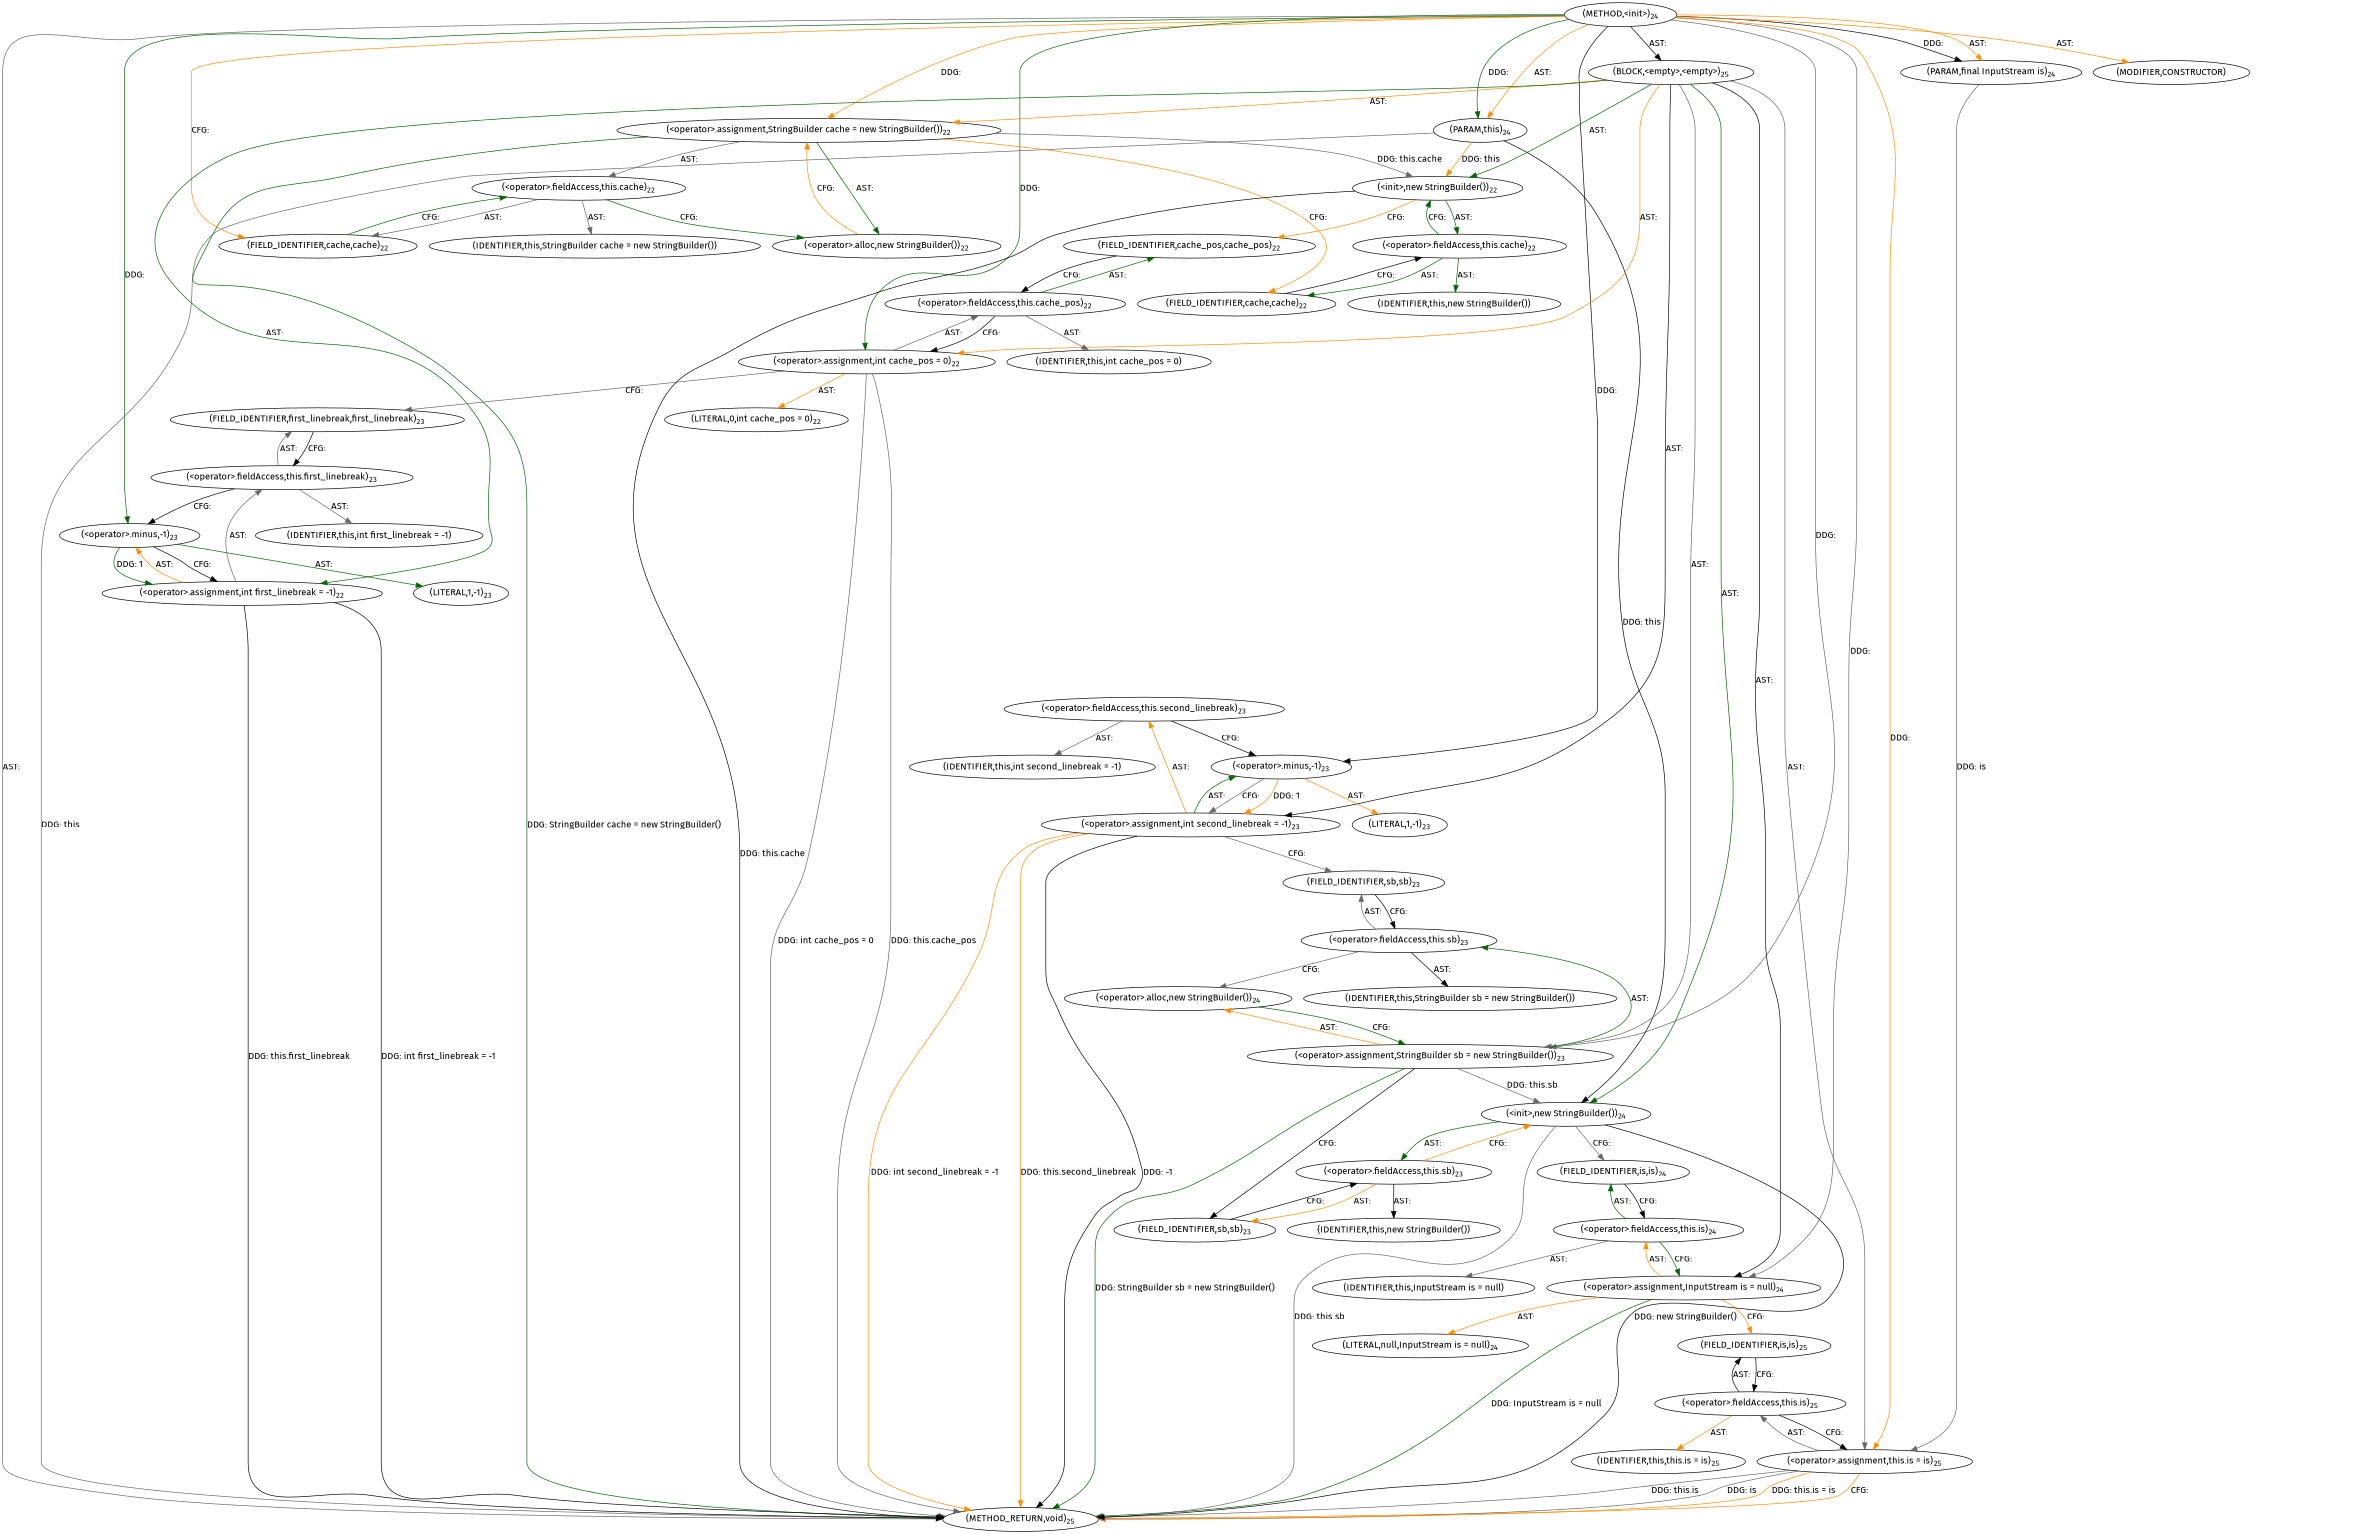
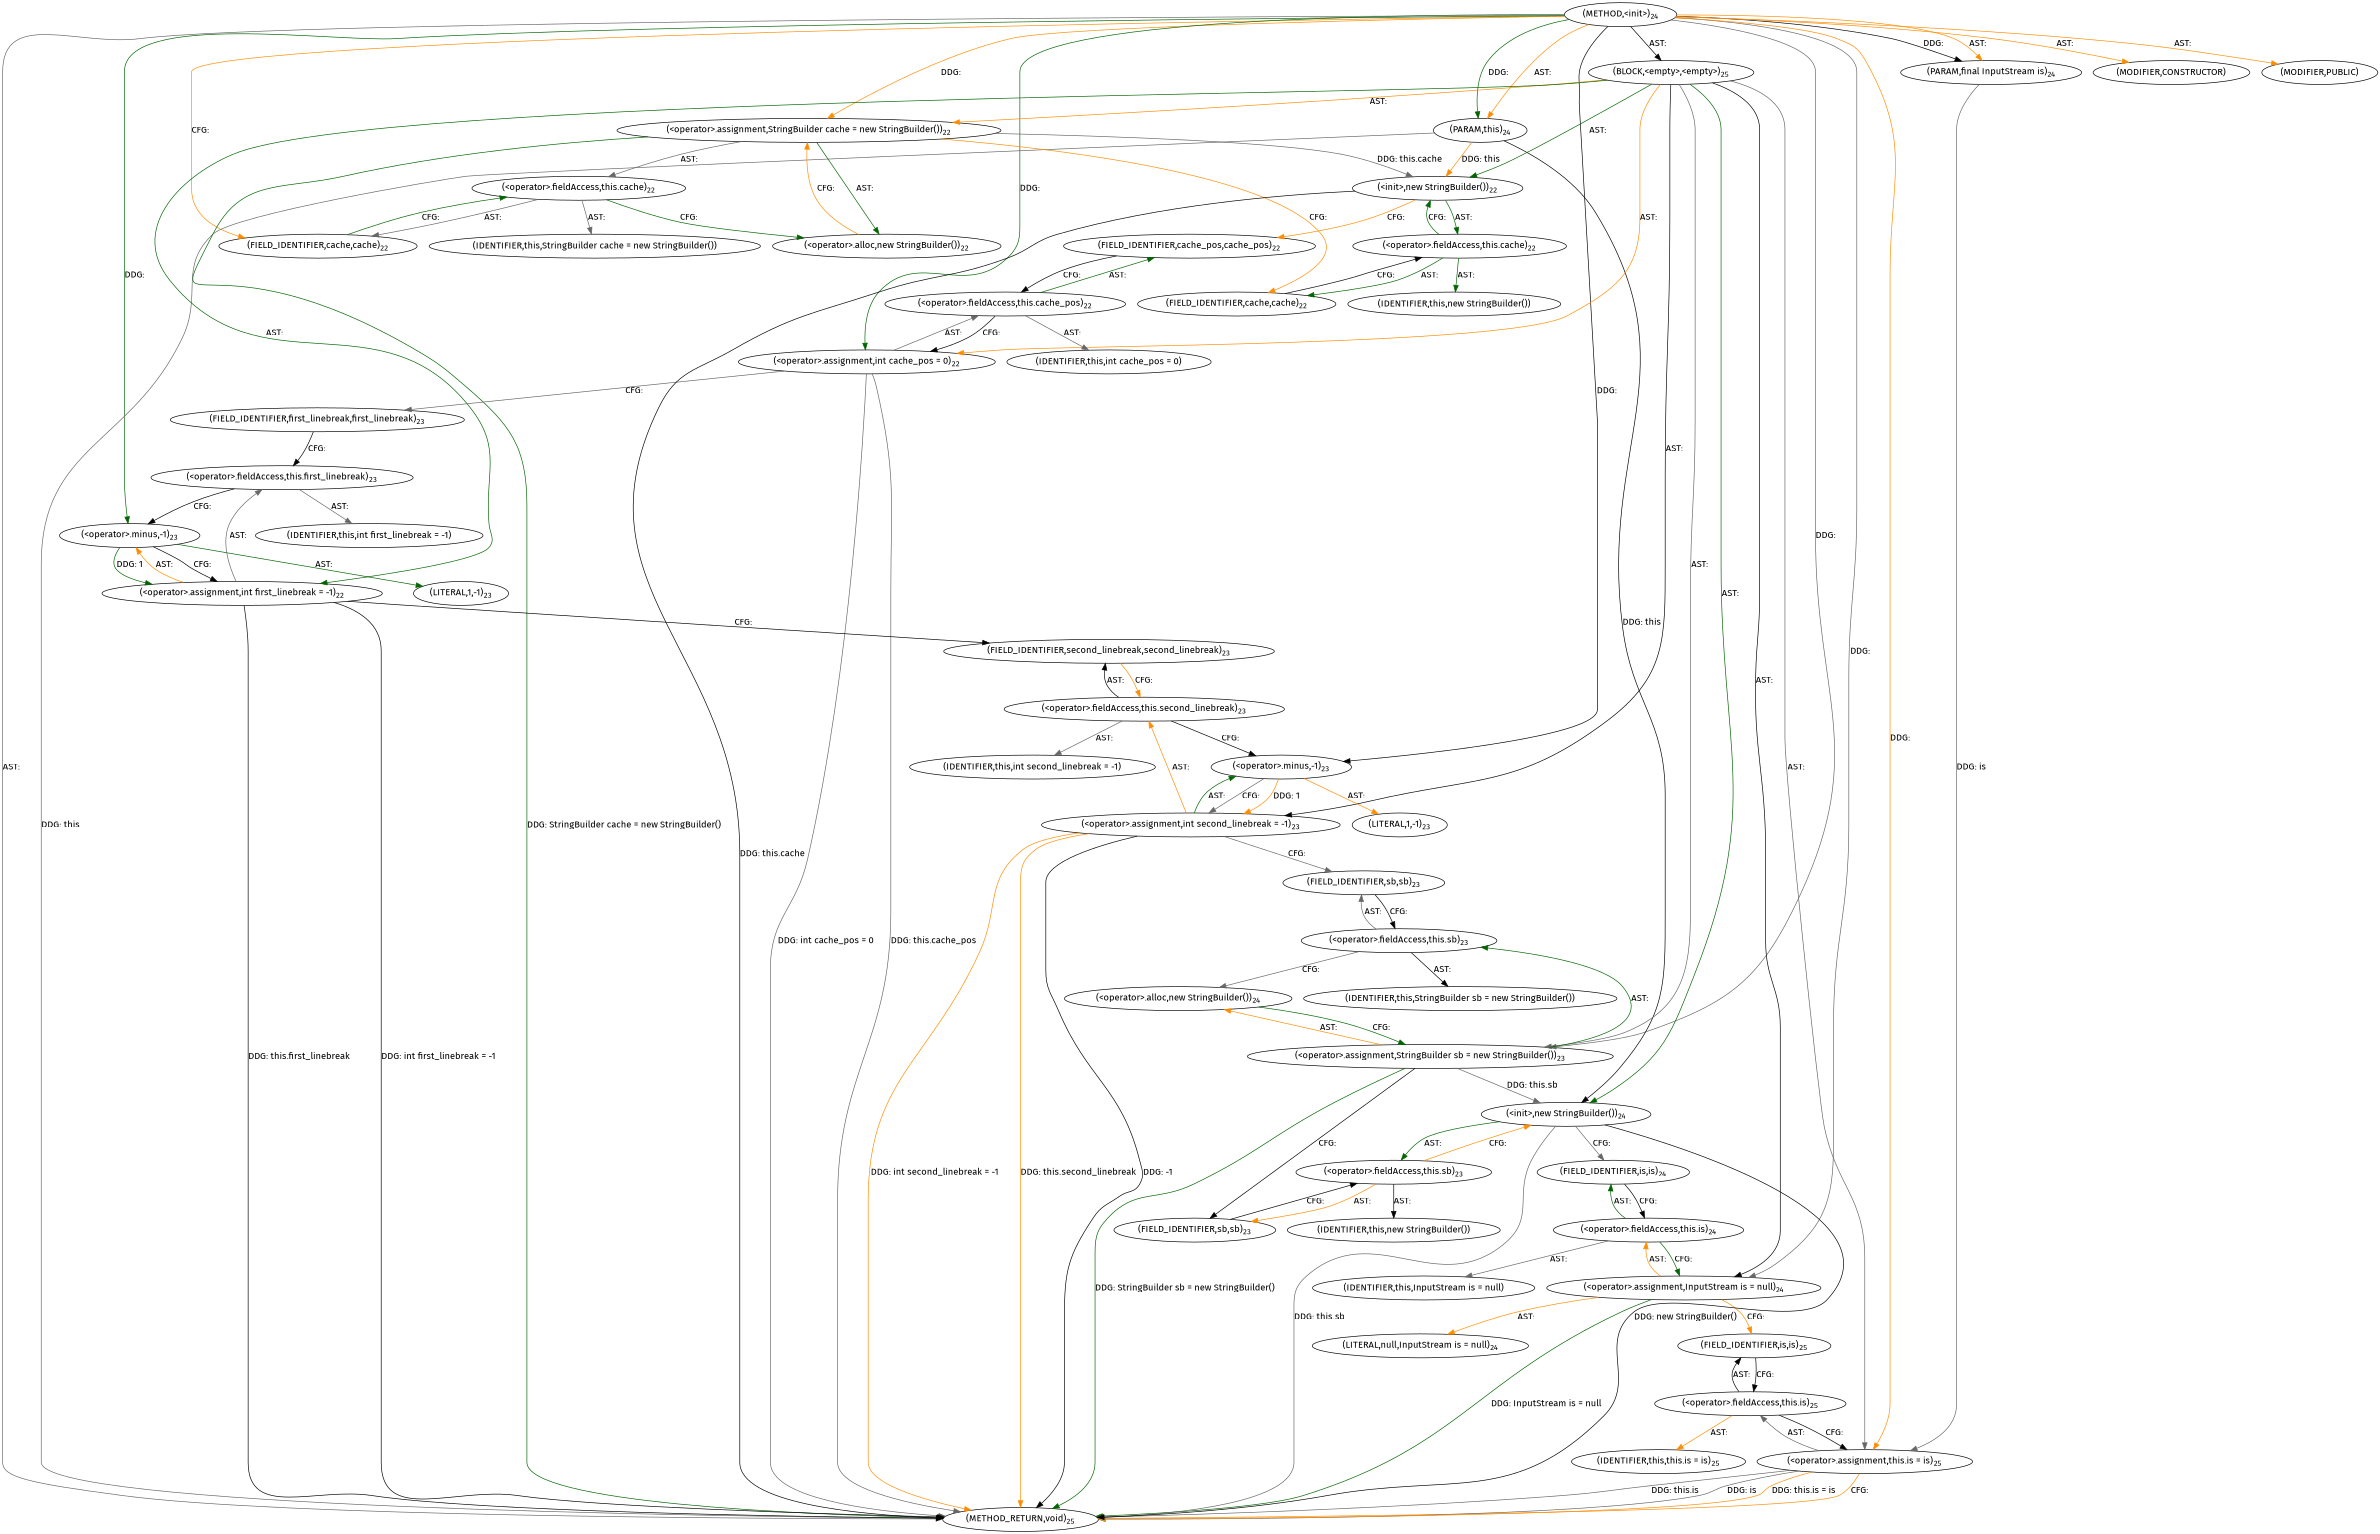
node "(MODIFIER,PUBLIC)": added
node "(LITERAL,0,int cache_pos = 0)": removed
edge "(<operator>.fieldAccess,this.first_linebreak)" -> "(FIELD_IDENTIFIER,first_linebreak,first_linebreak)": removed, label "AST:"
node "(FIELD_IDENTIFIER,second_linebreak,second_linebreak)": added
